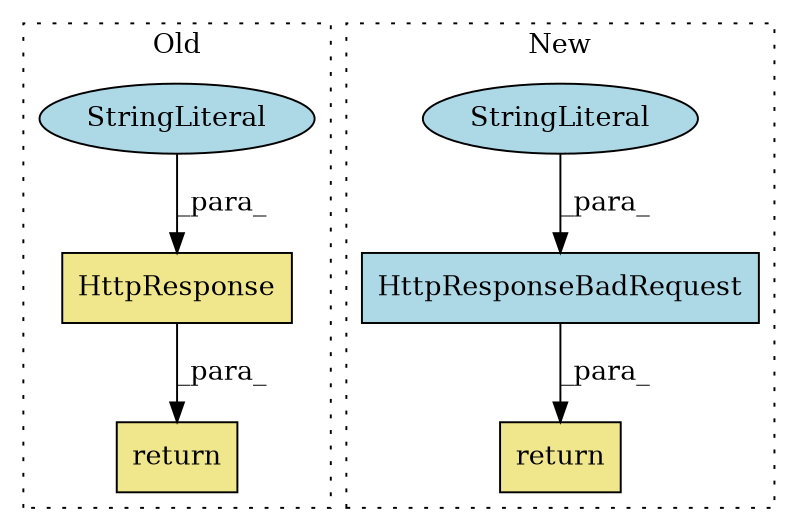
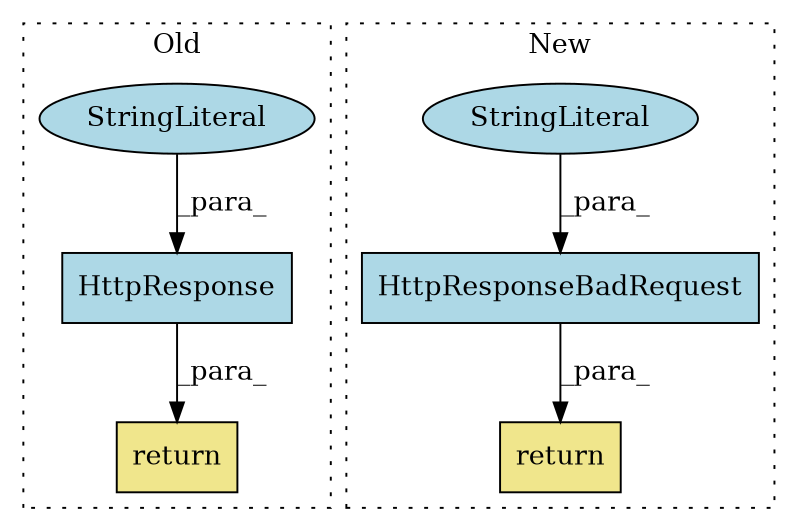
node "HttpResponse": fillcolor khaki -> lightblue
